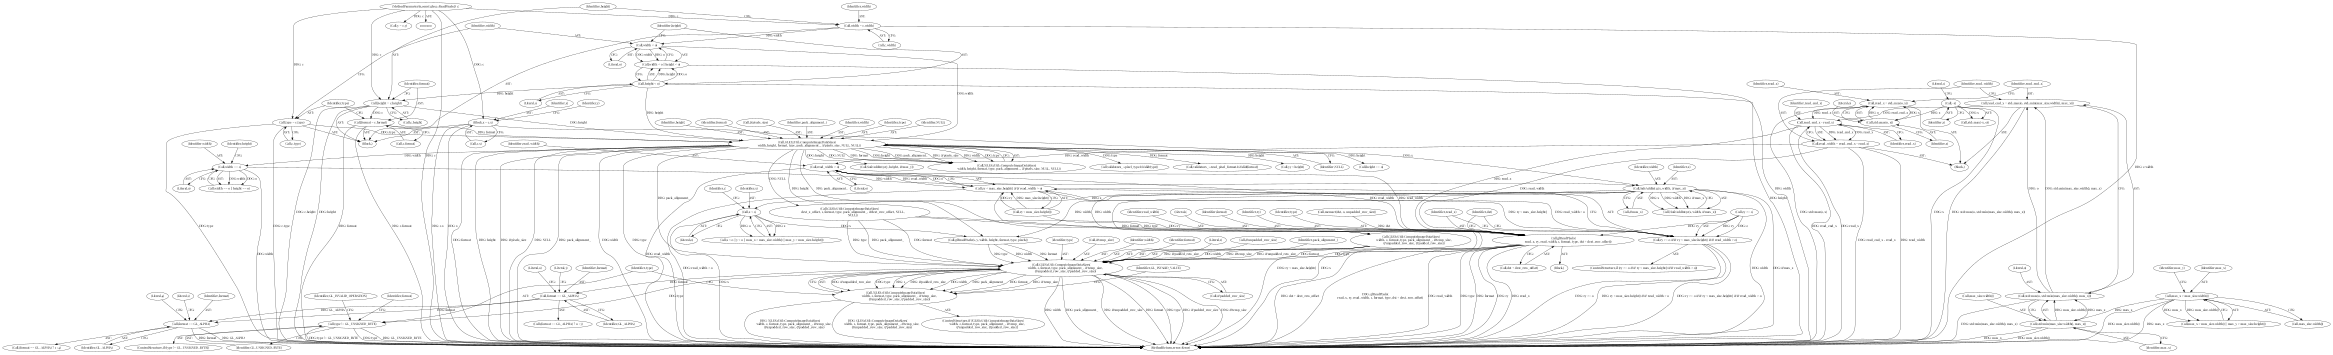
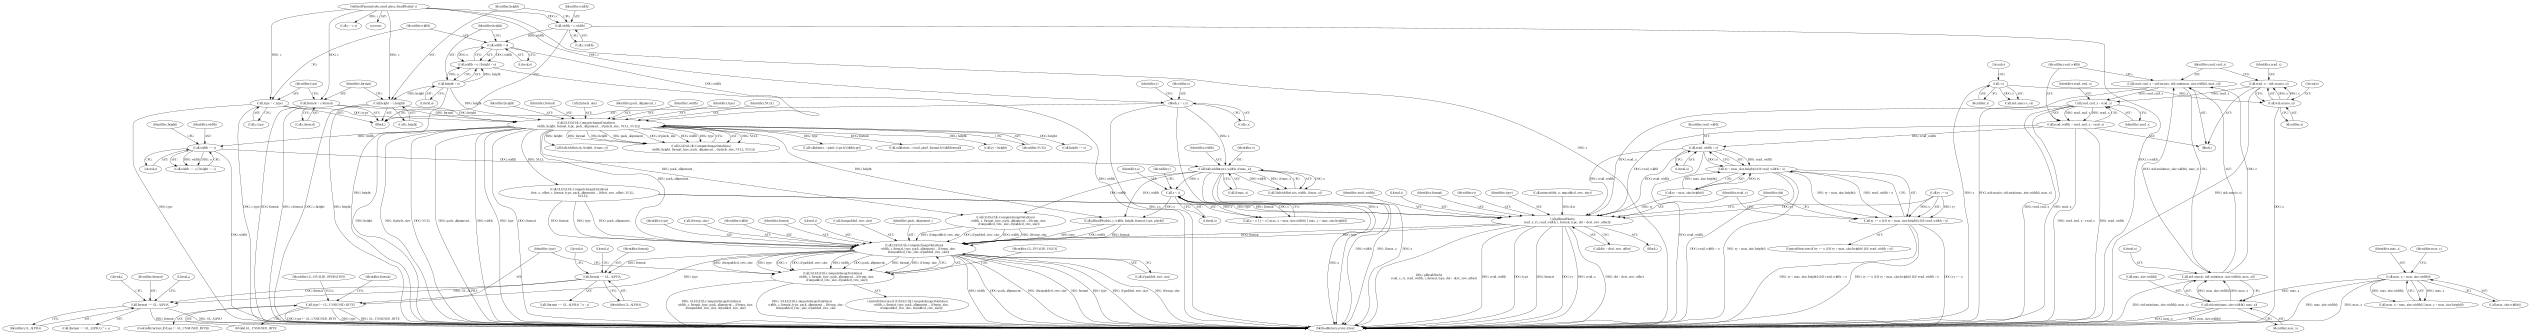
edge "(Call,height = c.height)" -> "(Call,format = c.format)": now "(MethodParameterIn,const gles2::ReadPixels& c)" -> "(Call,format = c.format)"
edge "(Identifier,GL_INVALID_OPERATION)" -> "(Call,type != GL_UNSIGNED_BYTE)": label "CFG: " -> "NULL: "
edge "(Call,std::max(0, x))" -> "(MethodReturn,error::Error)": added, label "DDG: x"
node "(Identifier,GL_UNSIGNED_BYTE)": label "(Identifier,GL_UNSIGNED_BYTE)" -> "(IsValid,GL_UNSIGNED_BYTE)"
